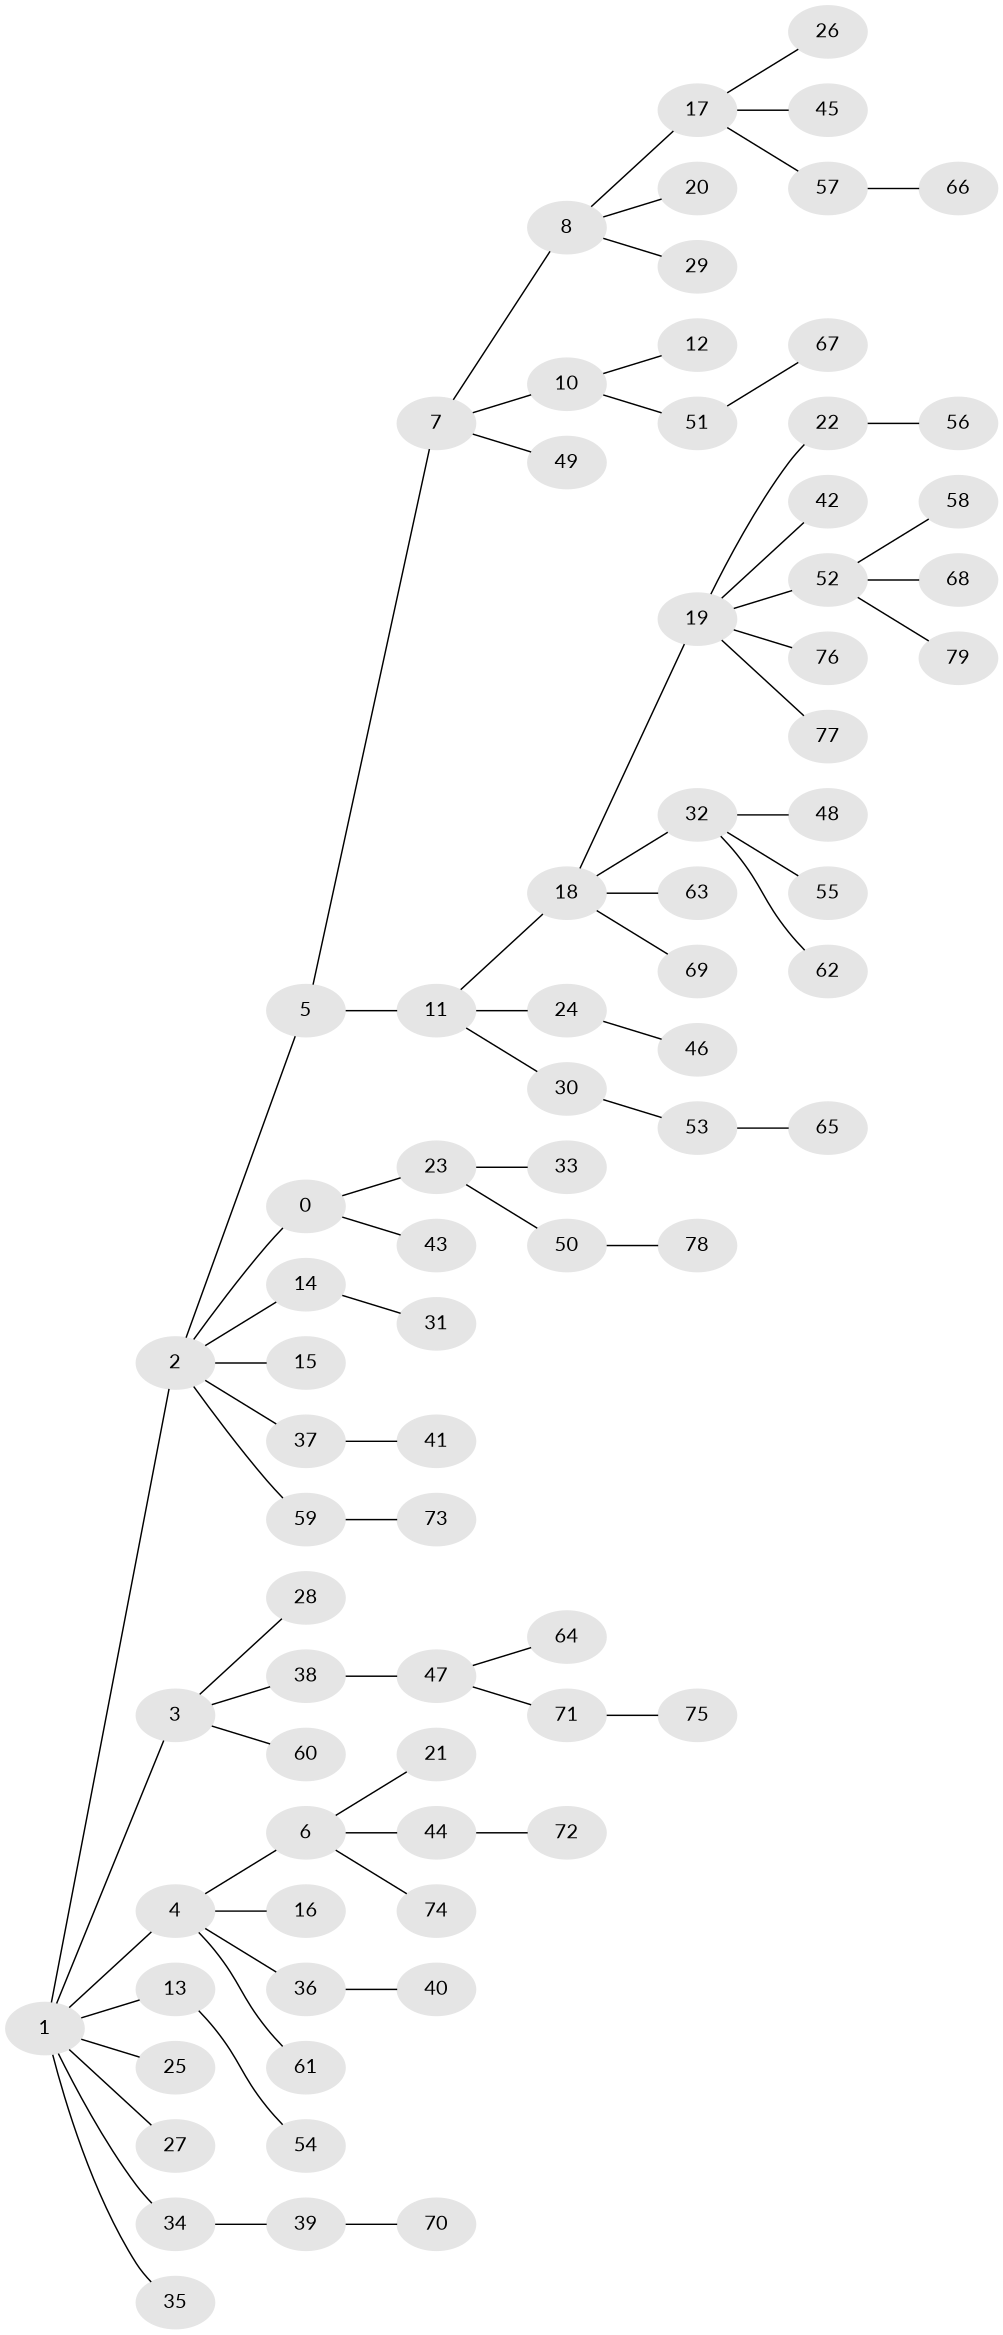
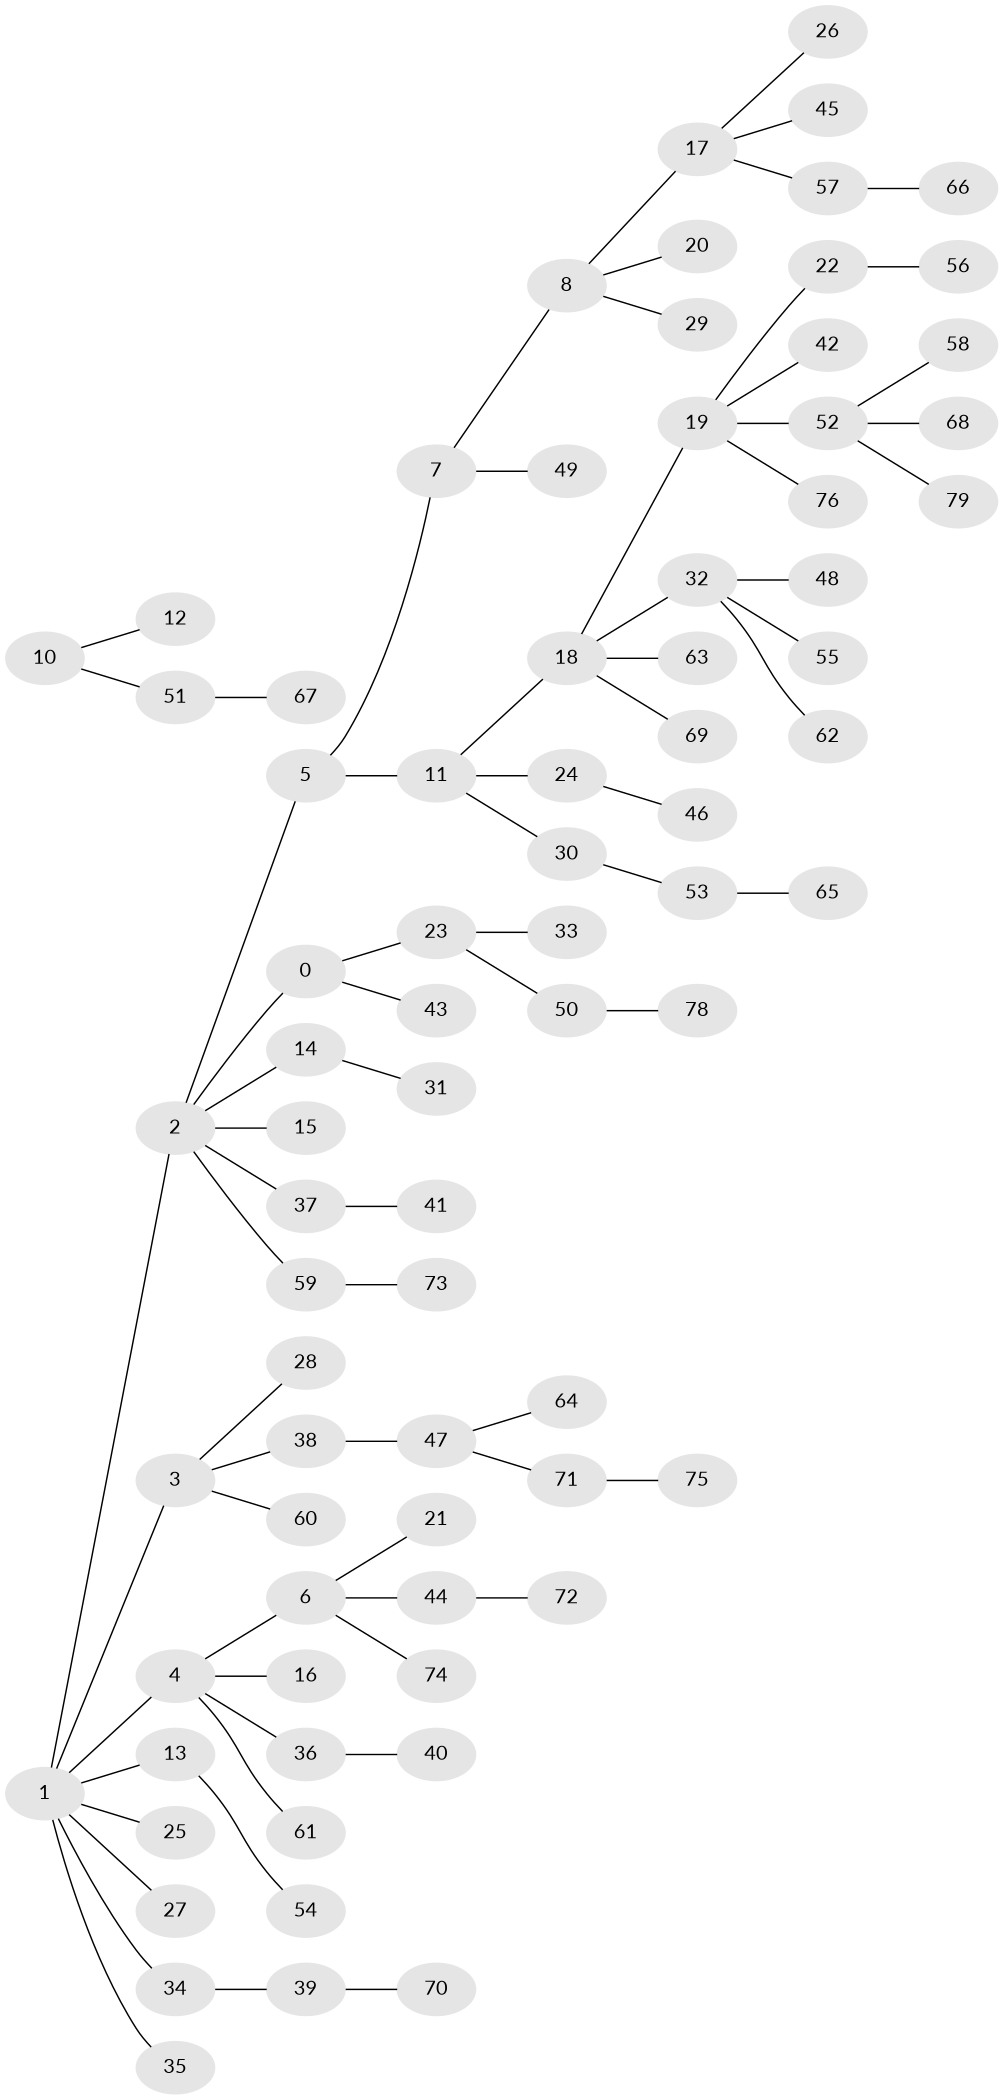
edge "10" -- "7": removed
node "77": removed
